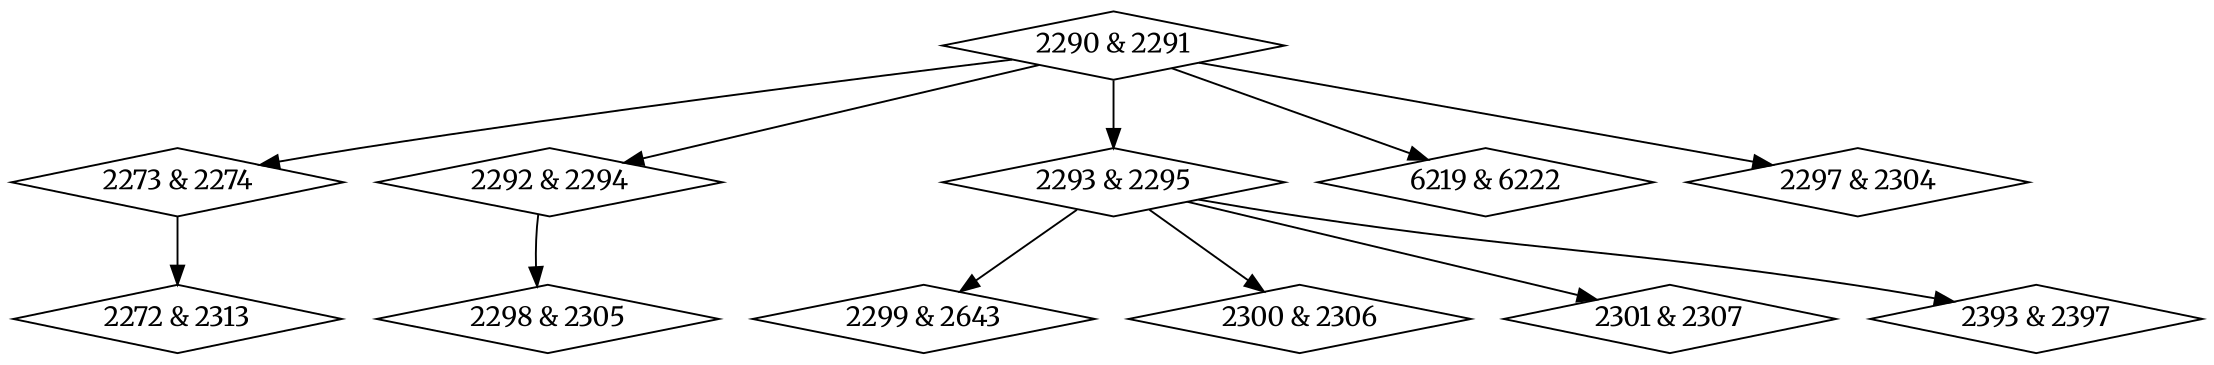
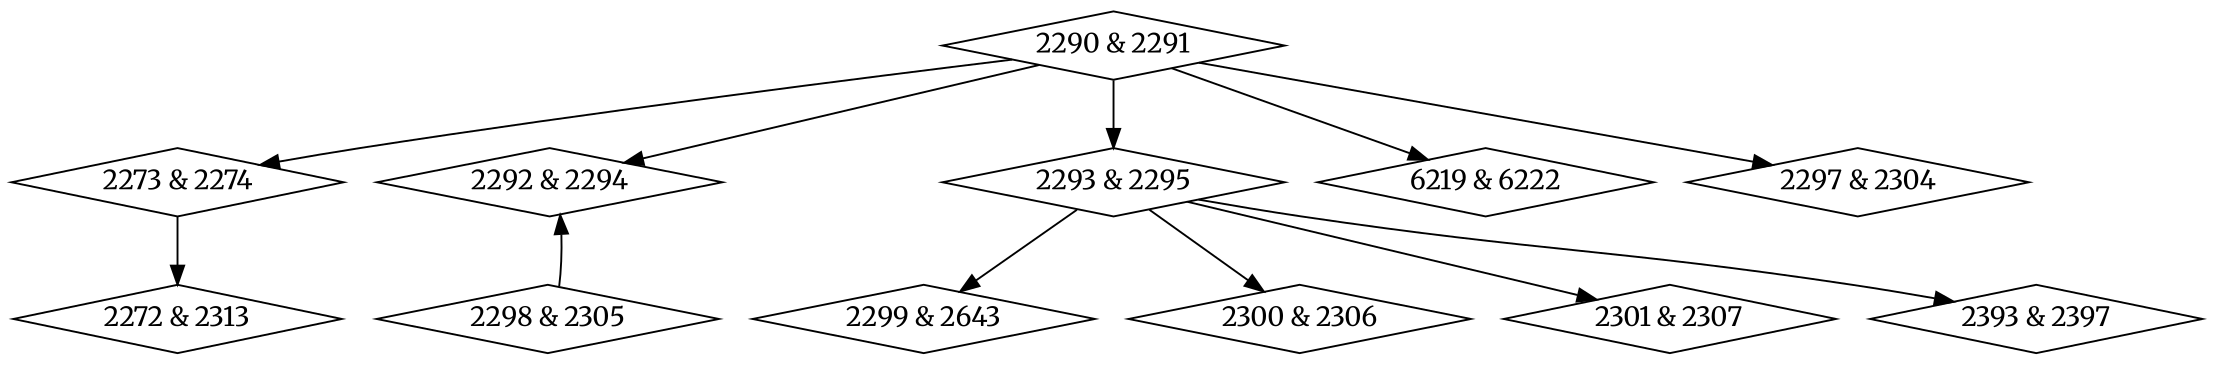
edge "2292 & 2294" -> "2298 & 2305": reversed
